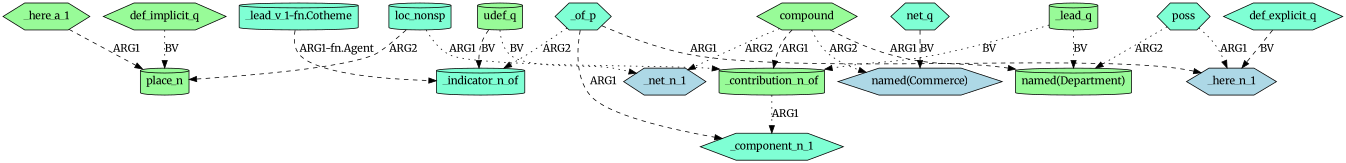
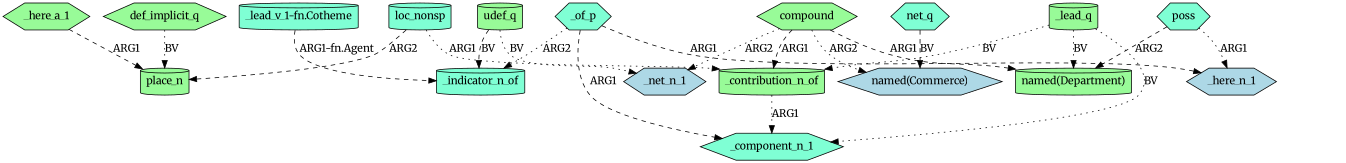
node "def_explicit_q": removed
edge "poss" -> "named(Department)": style dotted -> dashed
edge "_lead_q" -> "_component_n_1": added, label "BV"
